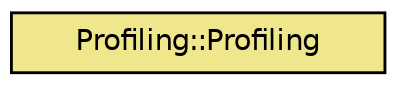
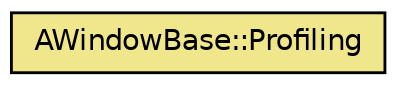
node "Profiling::Profiling": label "Profiling::Profiling" -> "AWindowBase::Profiling"
